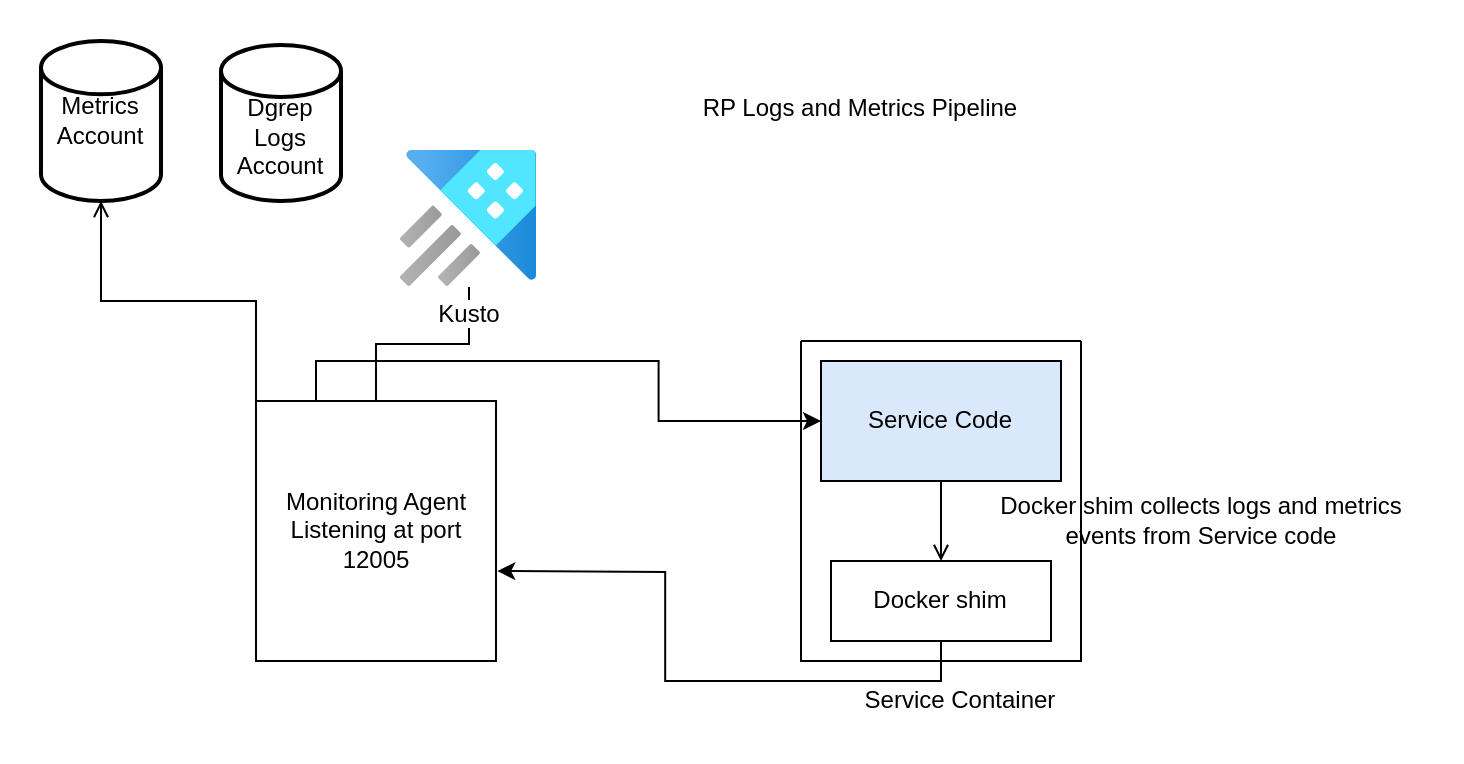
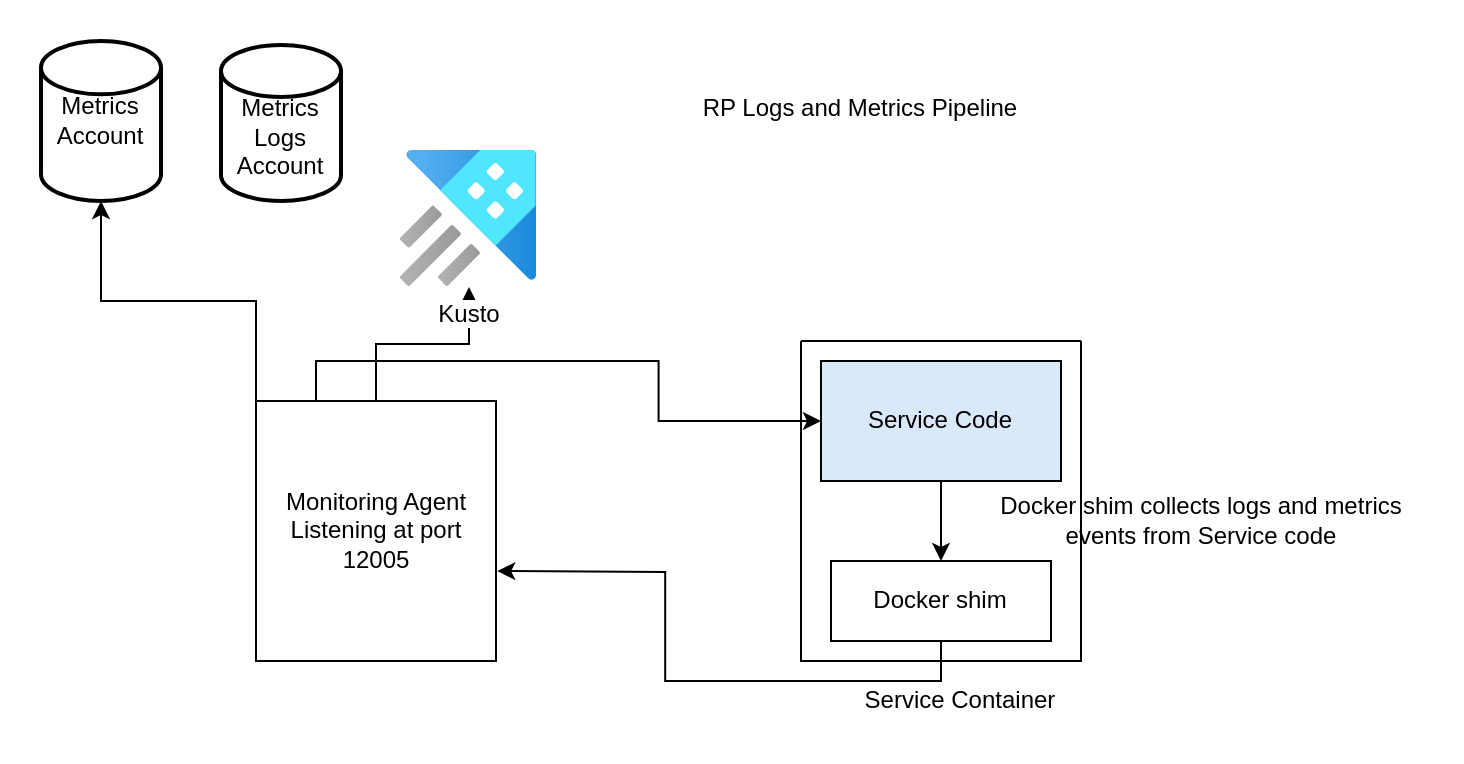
node "Dgrep Logs Account": label "Dgrep Logs Account" -> "Metrics Logs Account"
edge "Monitoring Agent Listening at port 12005" -> "Metrics Account": arrowhead open -> classic
edge "Kusto" -- "Monitoring Agent Listening at port 12005": arrowhead none -> classic
edge "Service Code" -> "Docker shim": arrowhead open -> classic
